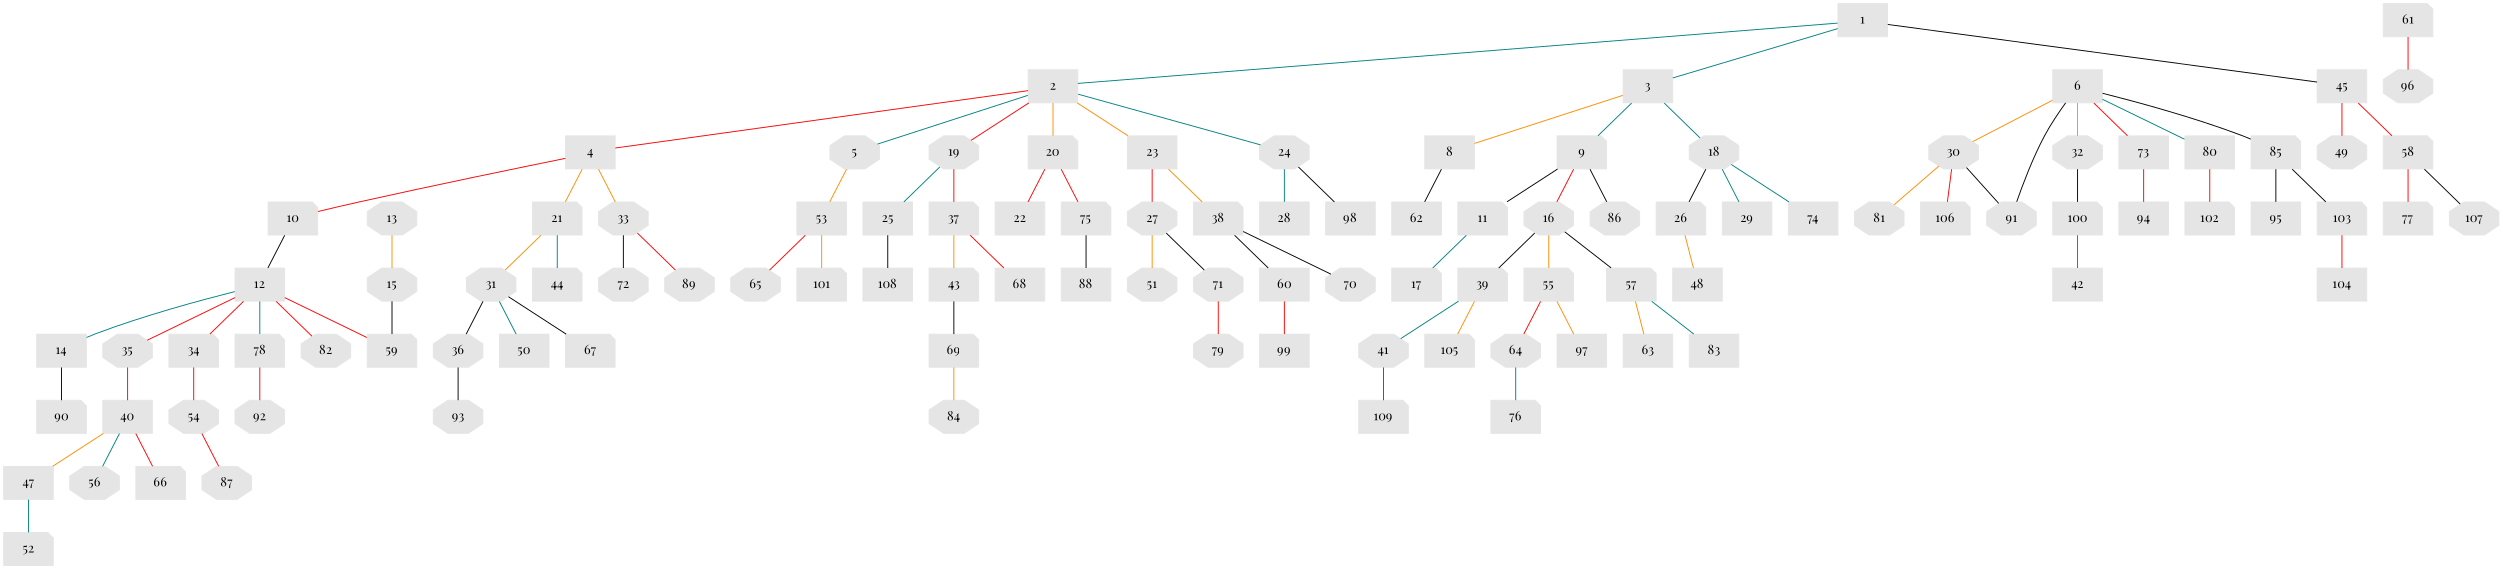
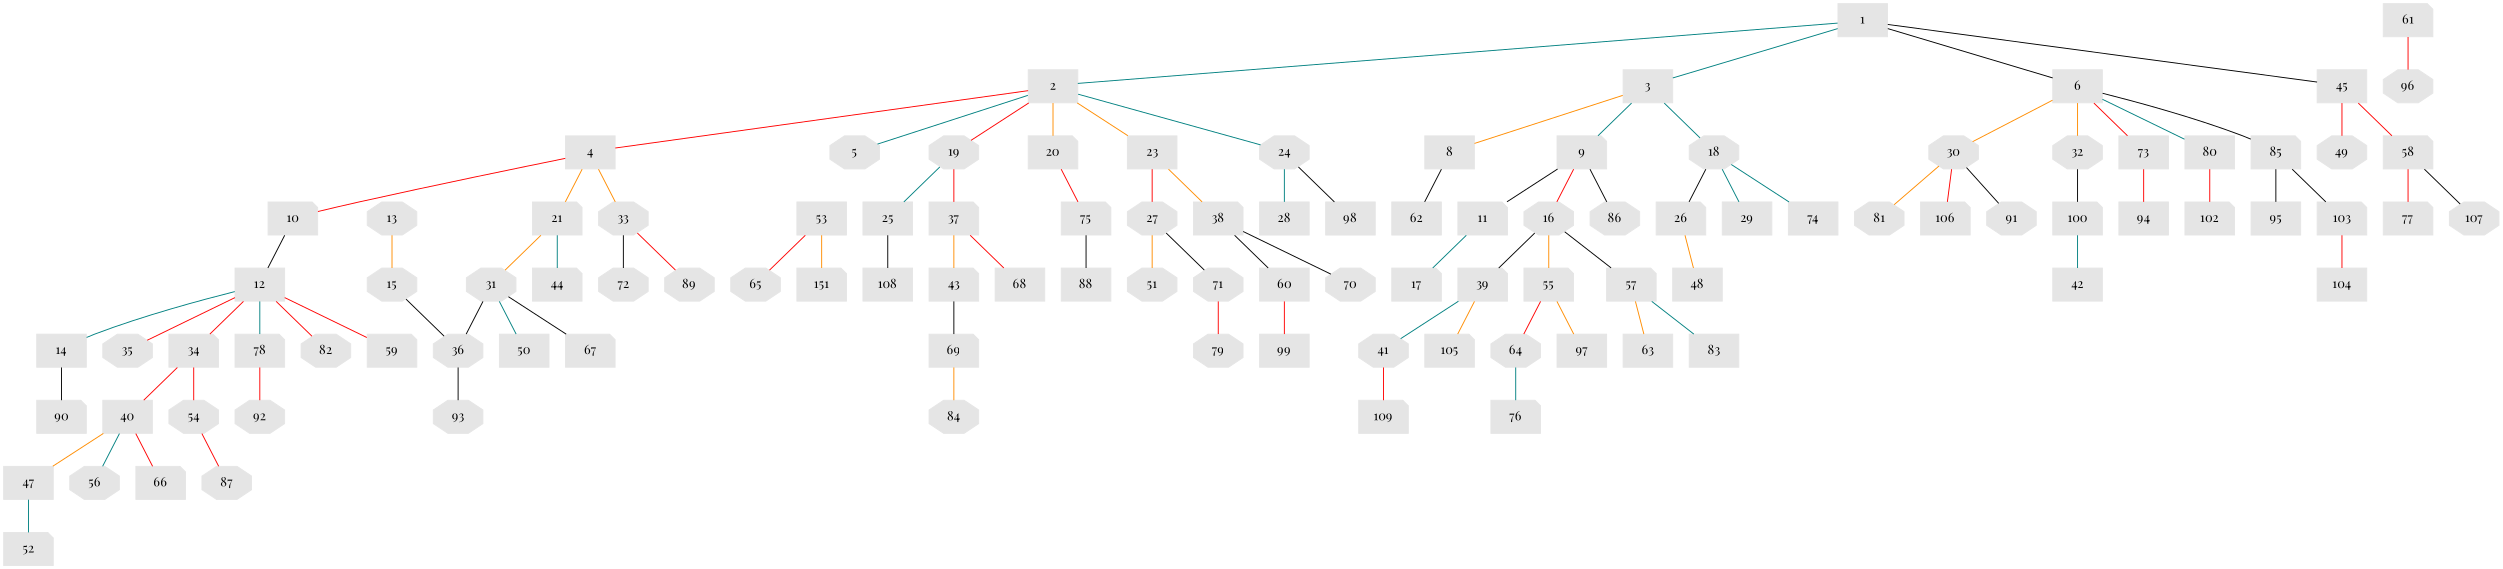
edge "6" -- "91": now "6" -- "1"
edge "5" -- "53": removed
node "22": removed
node "101": label "101" -> "151"
edge "15" -- "59": now "15" -- "36"
edge "35" -- "40": now "34" -- "40"
